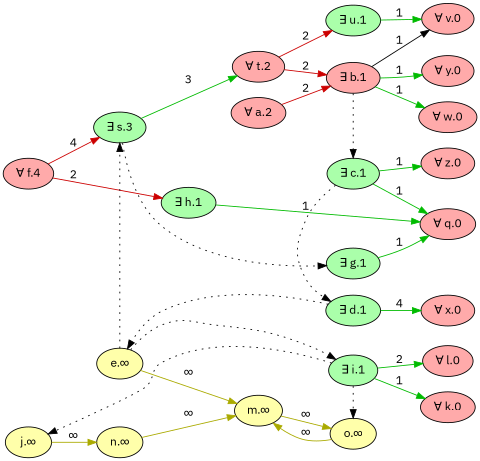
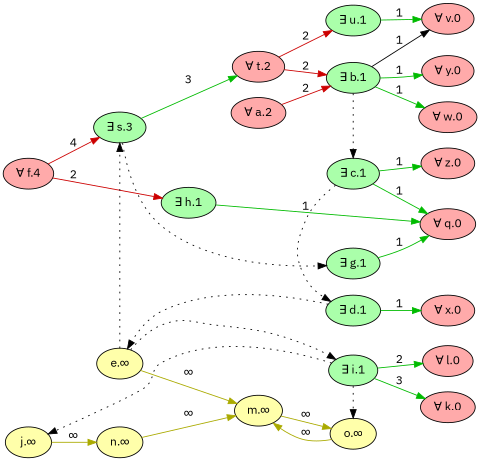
node "∃ b.1": fillcolor #ffaaaa -> #aaffaa
edge "∃ d.1" -> "∀ x.0": label "4" -> "1"
edge "∃ i.1" -> "∀ k.0": label "1" -> "3"
